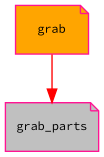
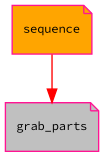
node "grab": label "grab" -> "sequence"
